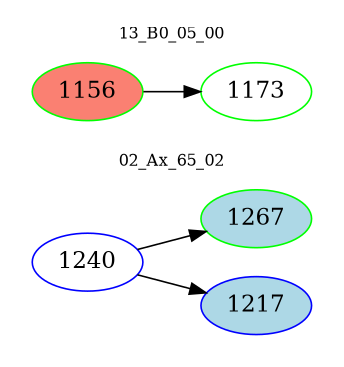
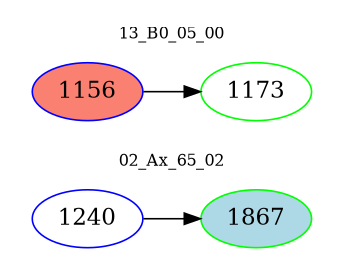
node "1156": color green -> blue
node "1267": label "1267" -> "1867"
node "1217": removed
